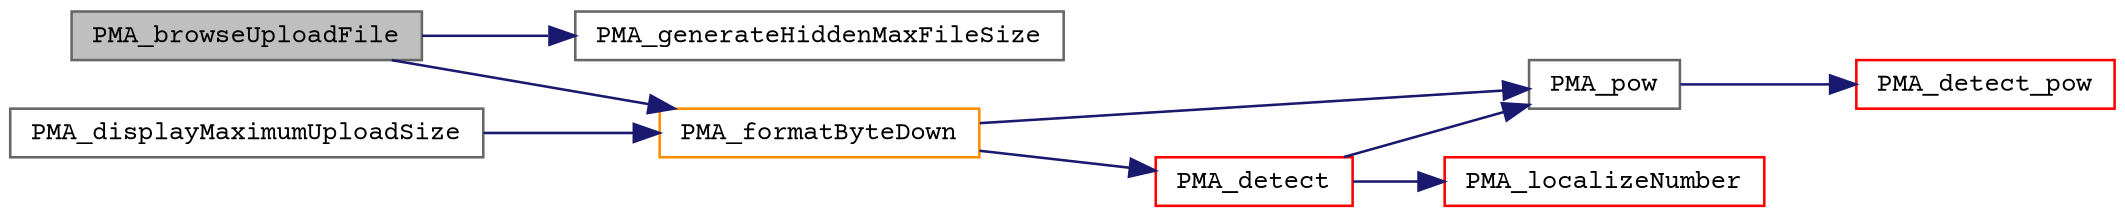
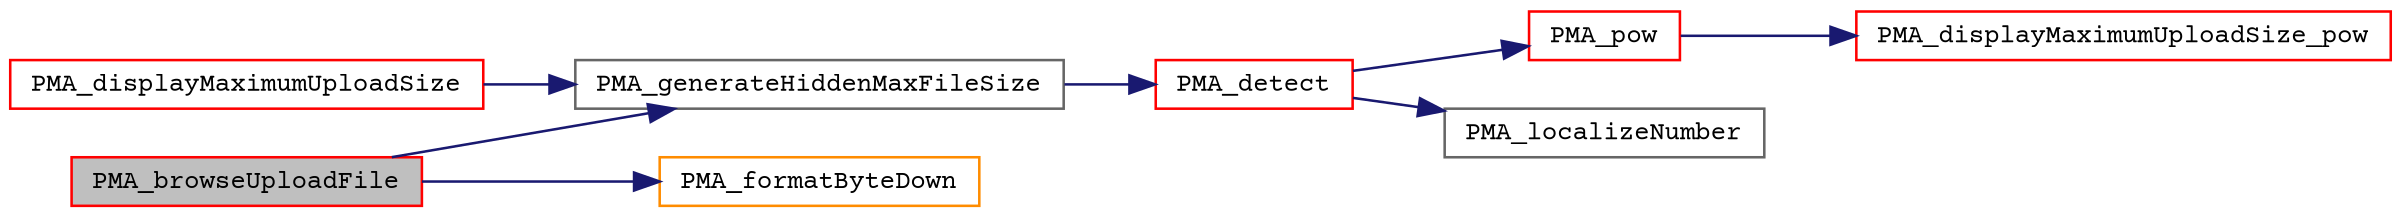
node "PMA_browseUploadFile": color gray40 -> red
node "PMA_pow": color gray40 -> red
node "PMA_detect_pow": label "PMA_detect_pow" -> "PMA_displayMaximumUploadSize_pow"
edge "PMA_formatByteDown" -> "PMA_pow": removed
node "PMA_displayMaximumUploadSize": color gray40 -> red
edge "PMA_displayMaximumUploadSize" -> "PMA_formatByteDown": now "PMA_displayMaximumUploadSize" -> "PMA_generateHiddenMaxFileSize"
edge "PMA_formatByteDown" -> "PMA_detect": now "PMA_generateHiddenMaxFileSize" -> "PMA_detect"
node "PMA_localizeNumber": color red -> gray40
